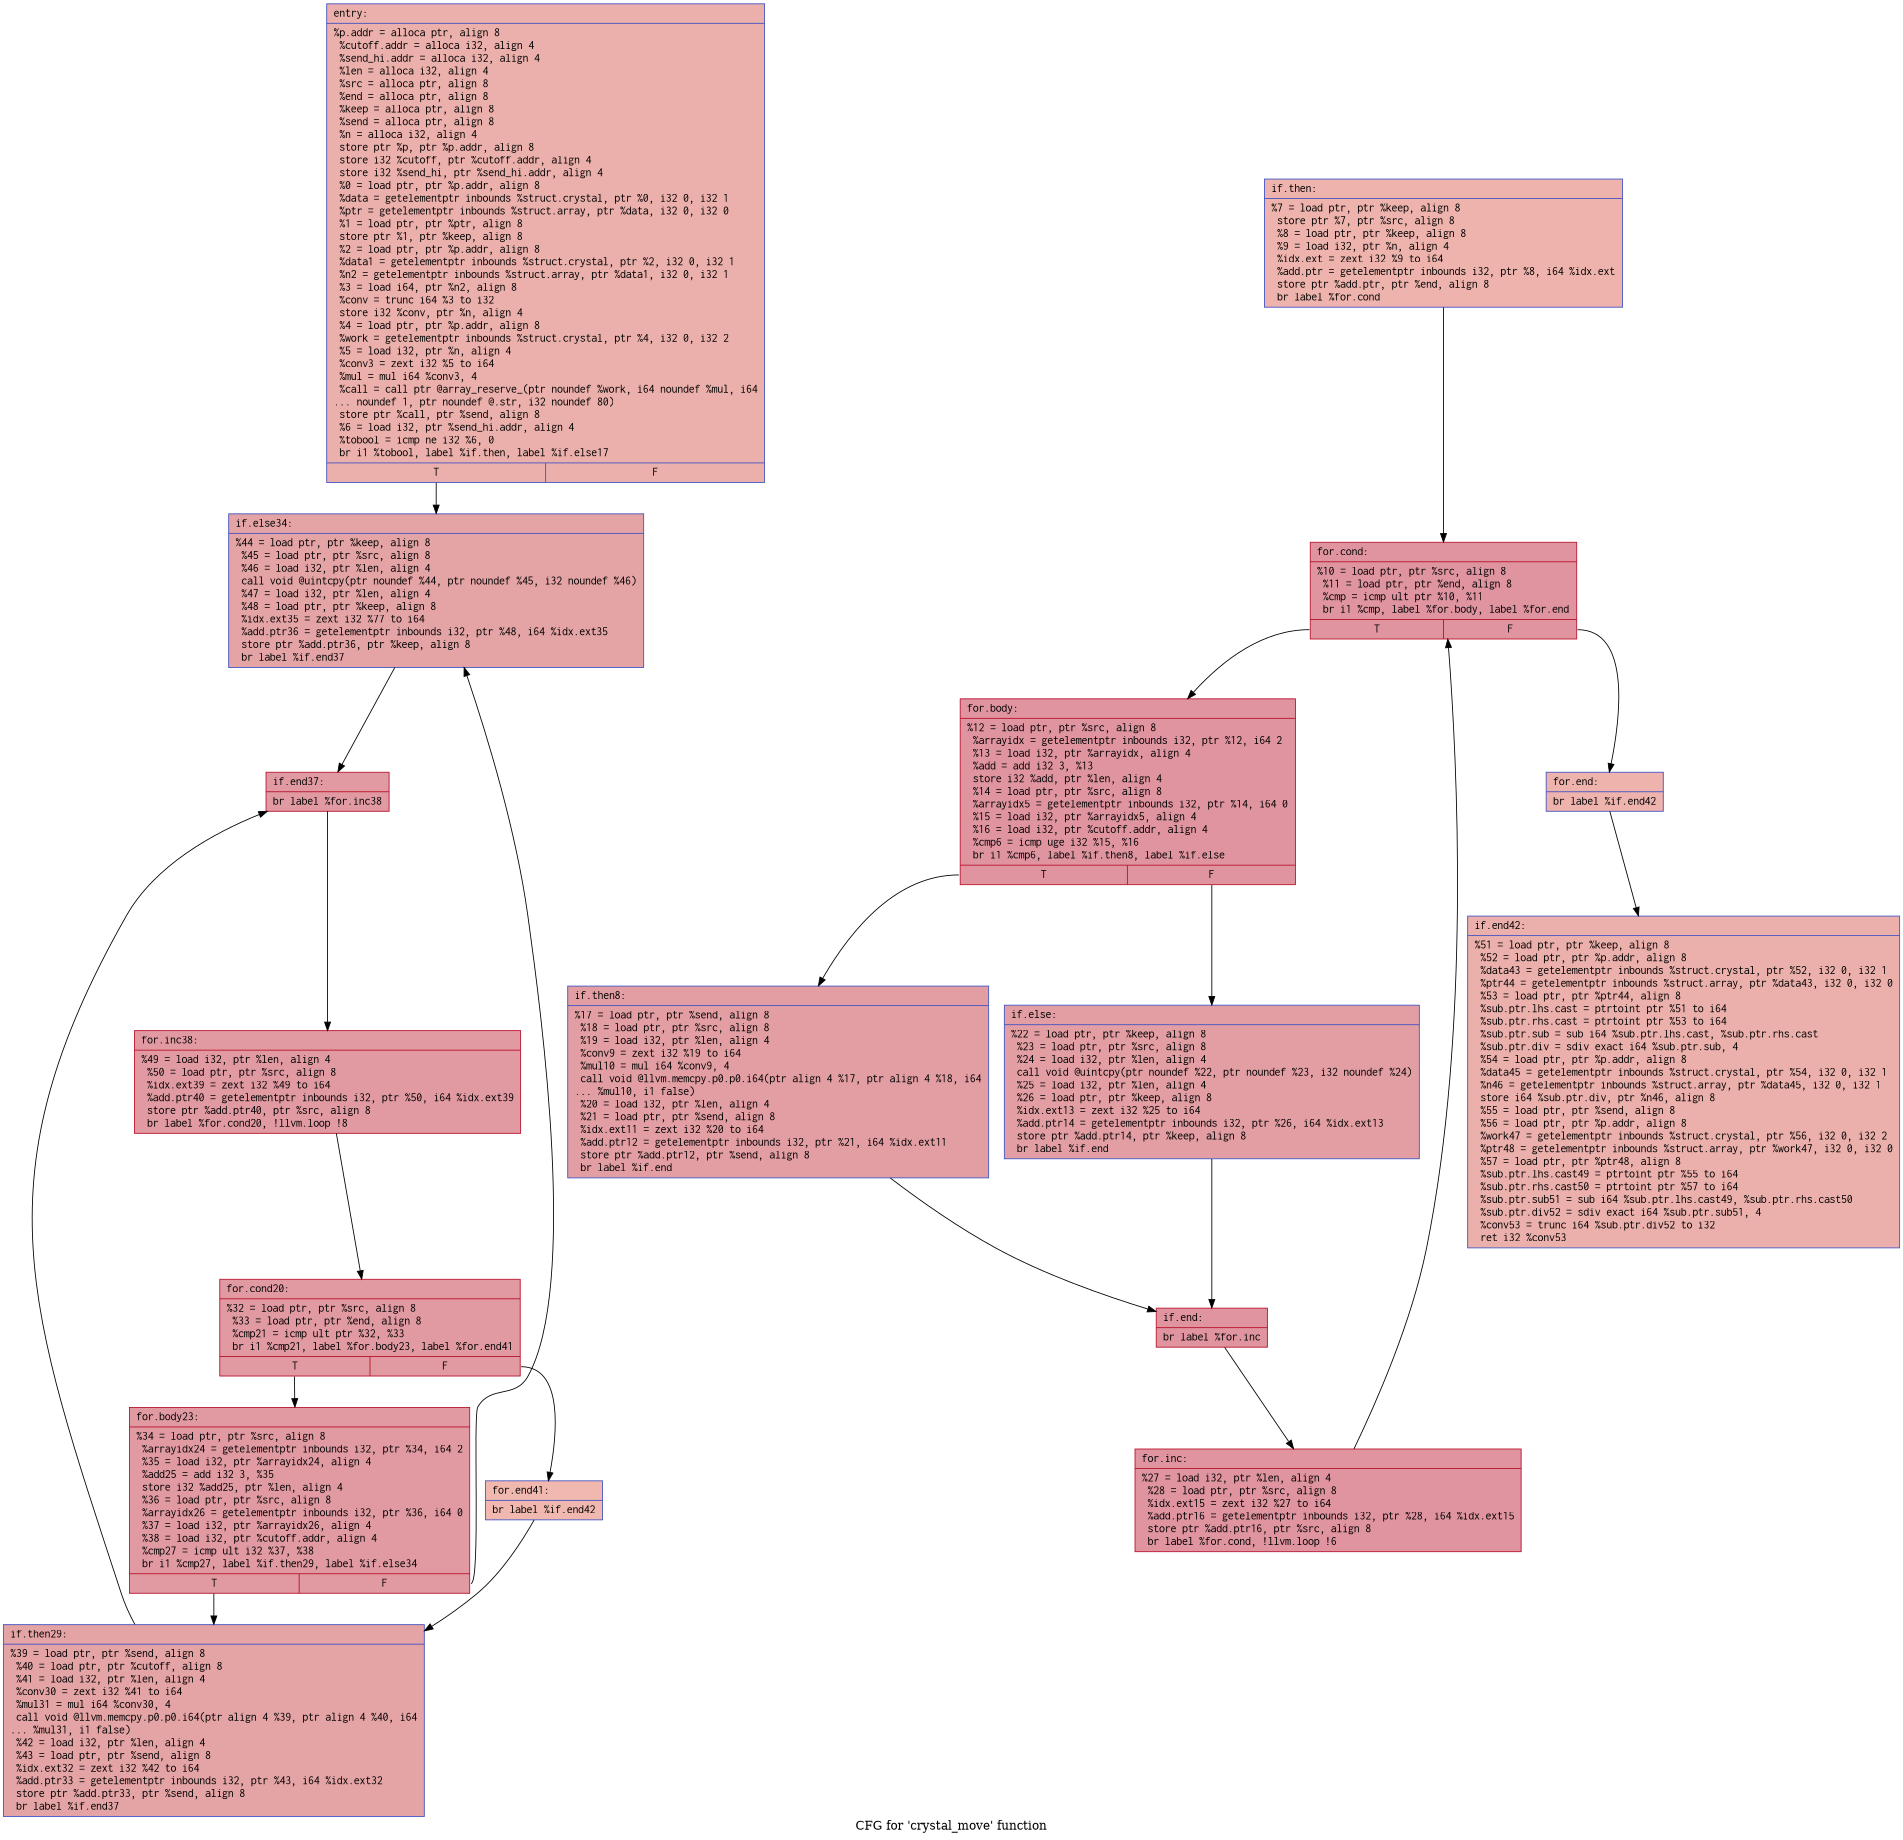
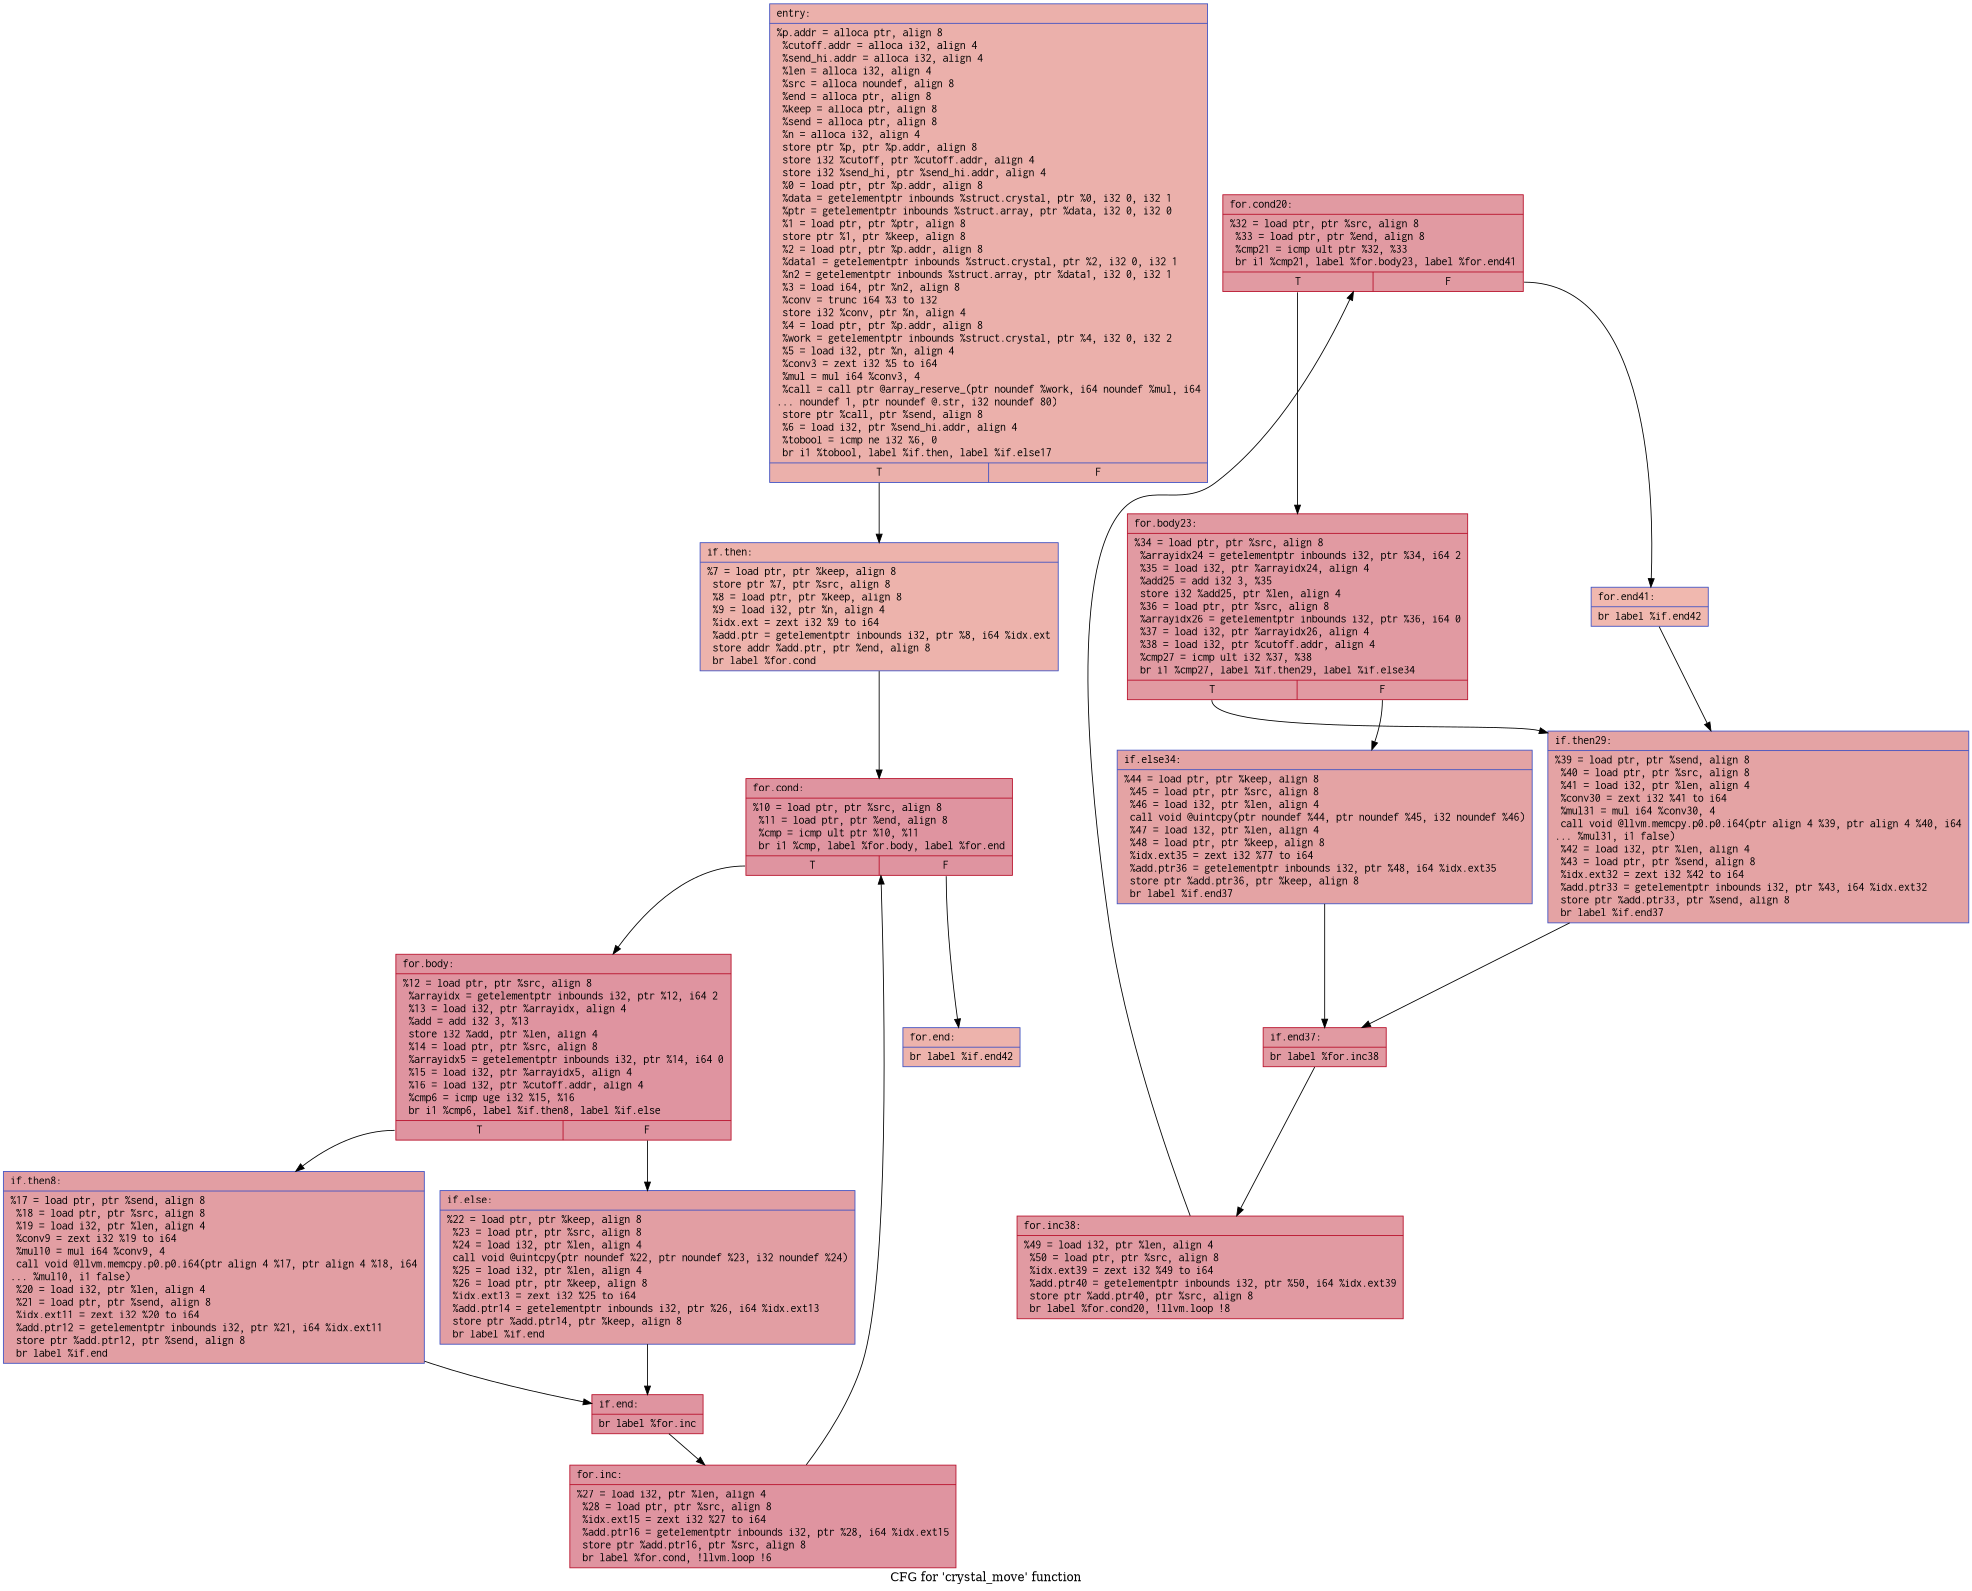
node "entry:": text "%src = alloca ptr, align 8" -> "%src = alloca noundef, align 8"
node "if.then:": text "store ptr %add.ptr, ptr %end, align 8" -> "store addr %add.ptr, ptr %end, align 8"
edge "entry:" -> "if.else34:": now "entry:" -> "if.then:"
node "if.end42:": removed
node "if.then29:": text "%40 = load ptr, ptr %cutoff, align 8" -> "%40 = load ptr, ptr %src, align 8"
